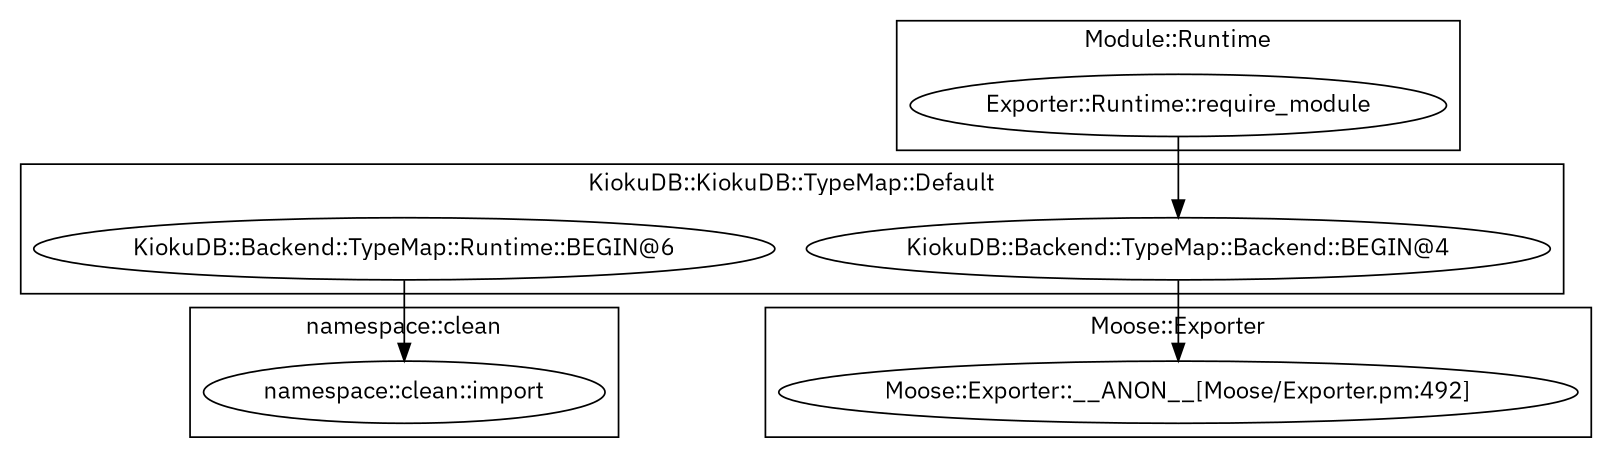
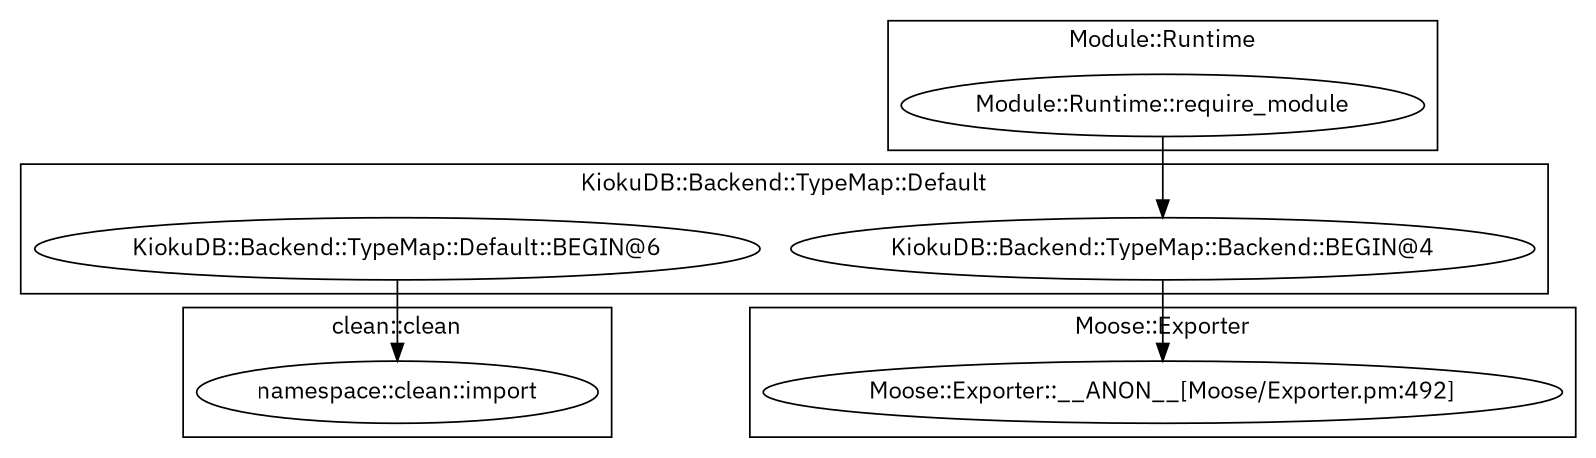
node "Exporter::Runtime::require_module": label "Exporter::Runtime::require_module" -> "Module::Runtime::require_module"
cluster "KiokuDB::KiokuDB::TypeMap::Default": label "KiokuDB::KiokuDB::TypeMap::Default" -> "KiokuDB::Backend::TypeMap::Default"
node "KiokuDB::Backend::TypeMap::Runtime::BEGIN@6": label "KiokuDB::Backend::TypeMap::Runtime::BEGIN@6" -> "KiokuDB::Backend::TypeMap::Default::BEGIN@6"
cluster "namespace::clean": label "namespace::clean" -> "clean::clean"
